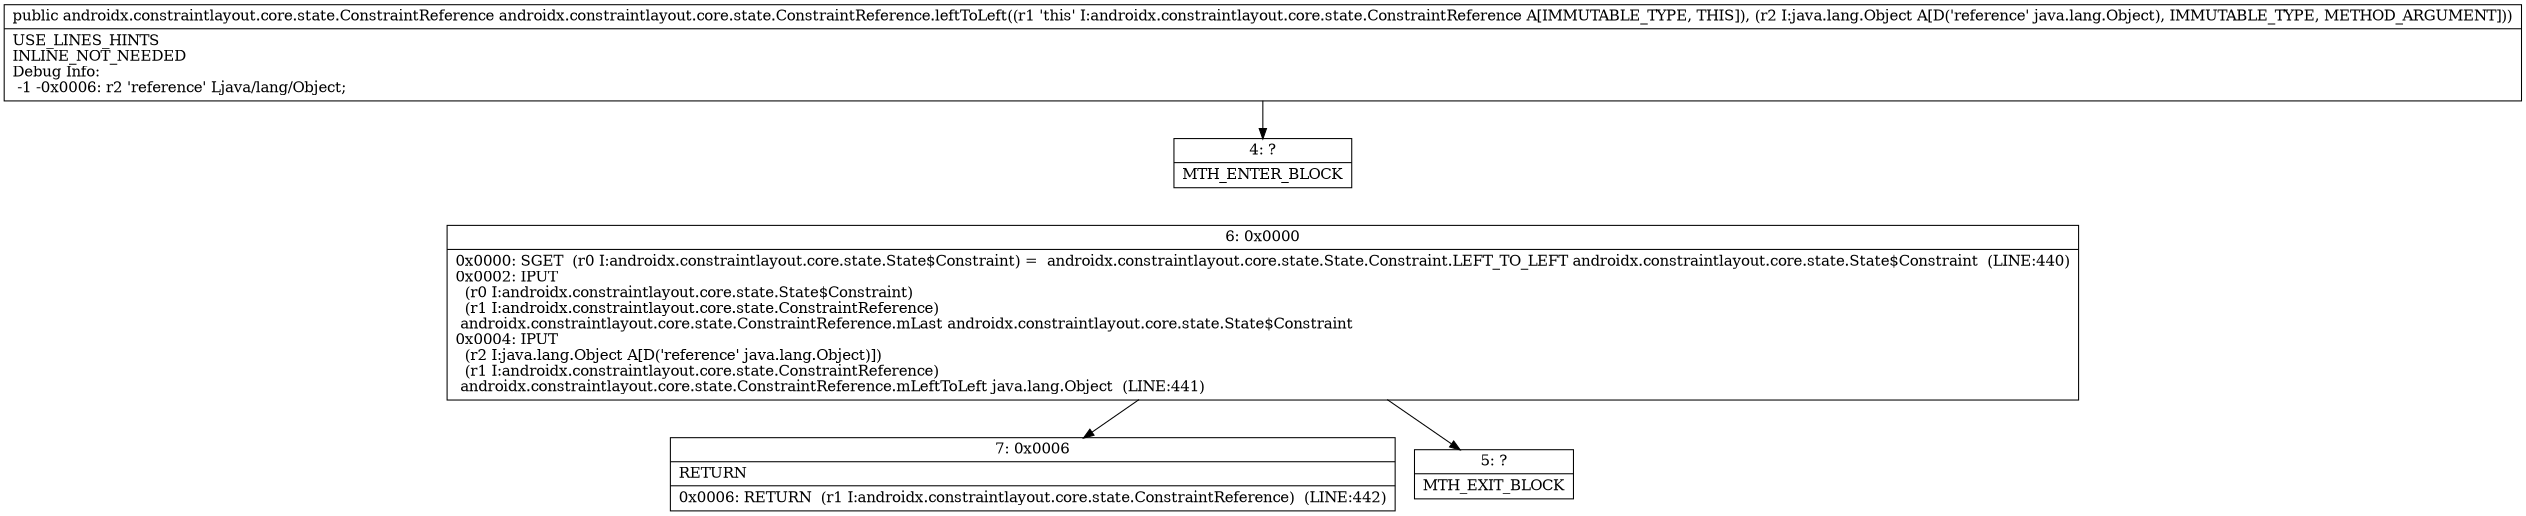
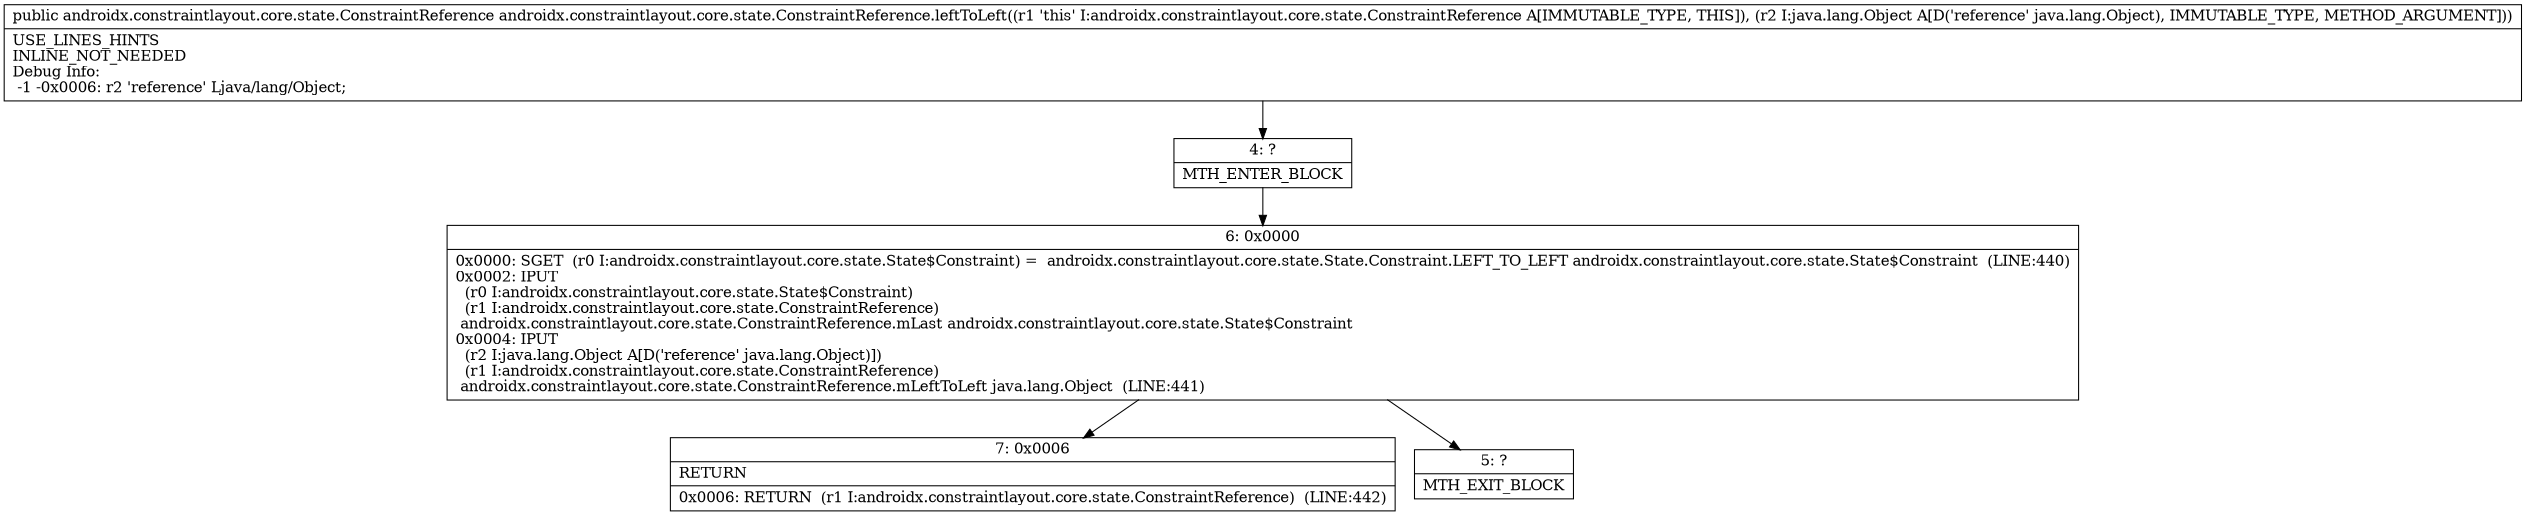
edge "4: ?" -> "6: 0x0000": added
